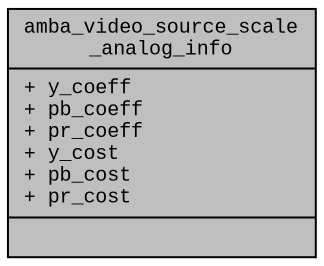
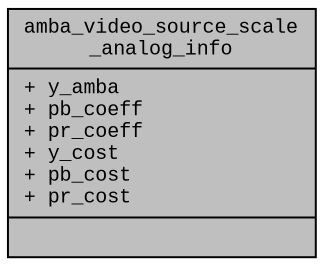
node "amba_video_source_scale": text "+ y_coeff" -> "+ y_amba"
